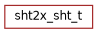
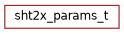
node "sht2x_sht_t": label "sht2x_sht_t" -> "sht2x_params_t"
